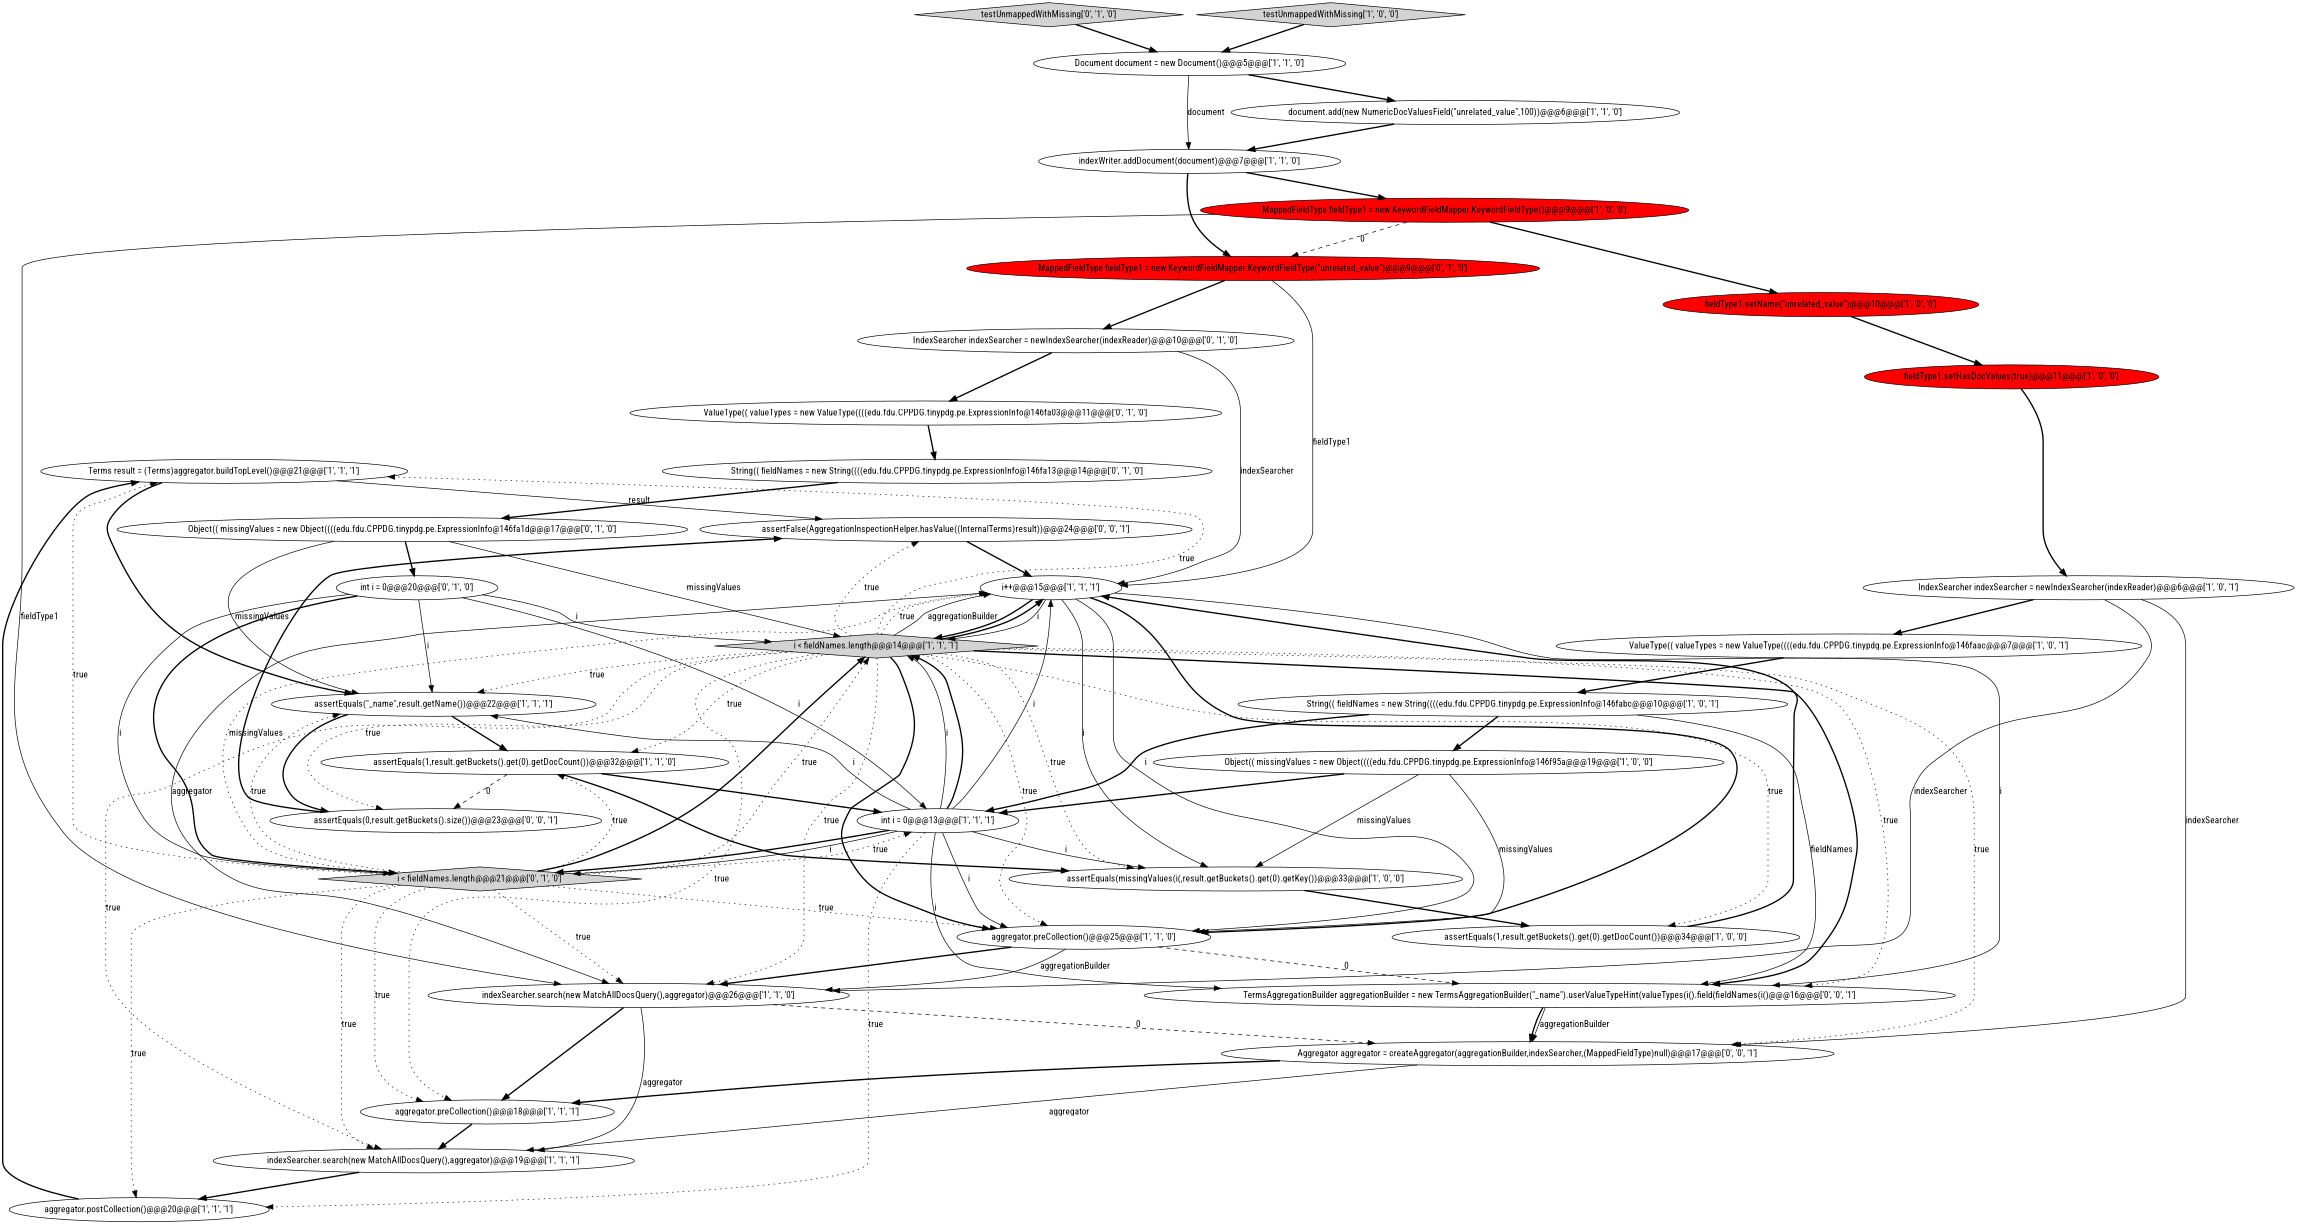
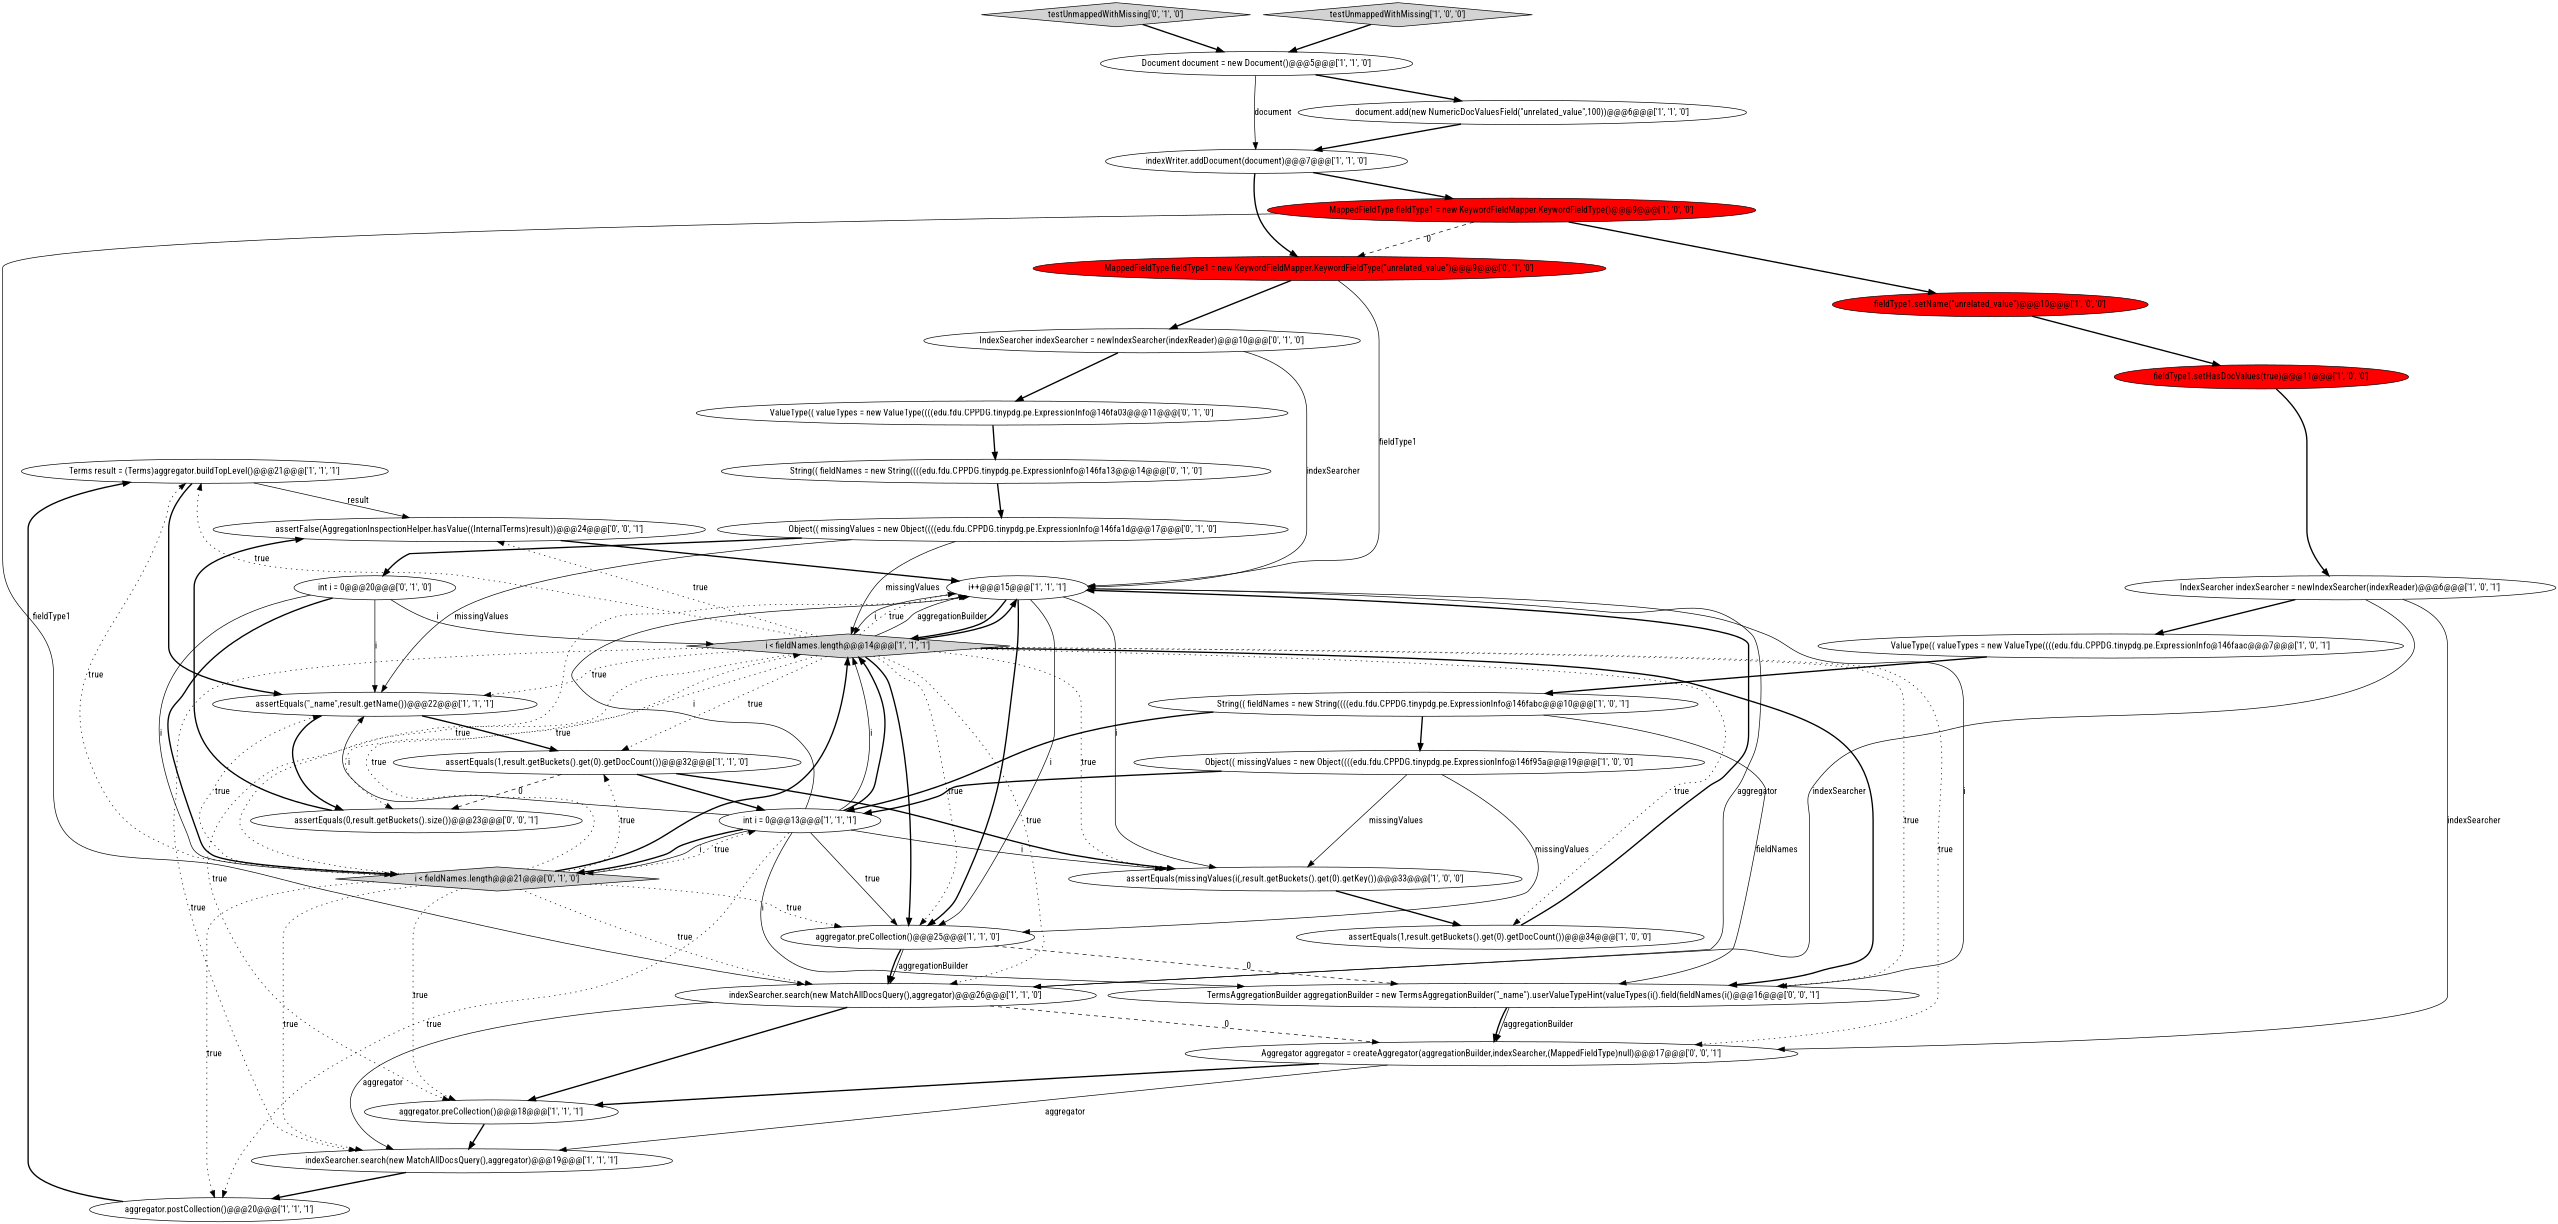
edge "int i = 0@@@20@@@['0', '1', '0']" -> "int i = 0@@@13@@@['1', '1', '1']": removed, label "i"
edge "i < fieldNames.length@@@21@@@['0', '1', '0']" -> "i++@@@15@@@['1', '1', '1']": label "missingValues" -> "true"
edge "int i = 0@@@13@@@['1', '1', '1']" -> "aggregator.preCollection()@@@25@@@['1', '1', '0']": label "i" -> "true"
